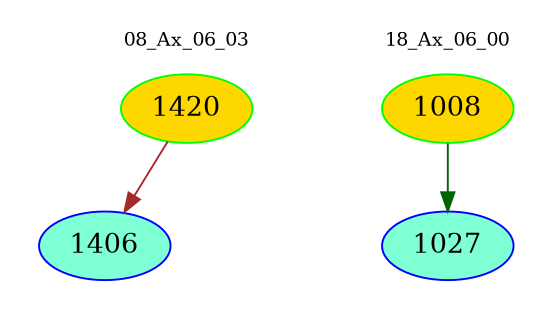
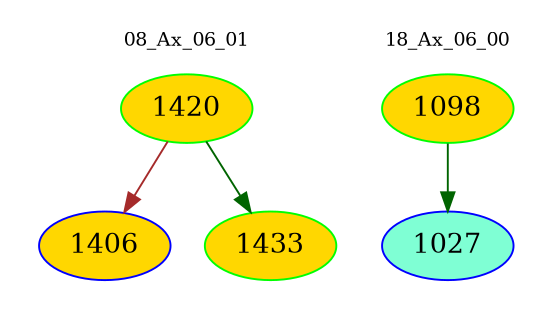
cluster "08_Ax_06_03": label "08_Ax_06_03" -> "08_Ax_06_01"
node "1008": label "1008" -> "1098"
node "1406": fillcolor aquamarine -> gold
node "1433": added
